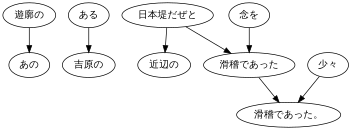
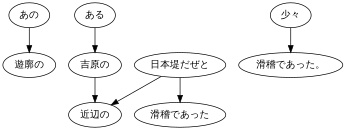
node "念を": removed
edge "遊廓の" -> "あの": reversed
edge "吉原の" -> "近辺の": added
edge "滑稽であった" -> "滑稽であった。": removed
